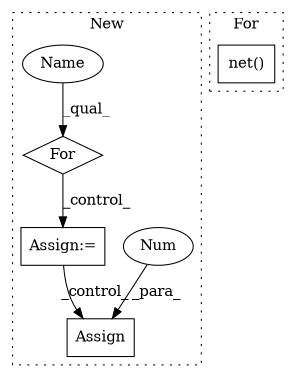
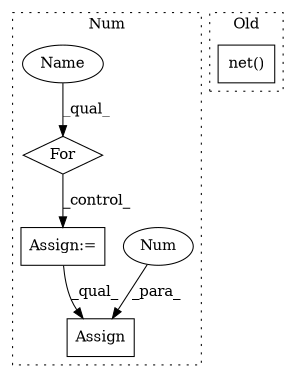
cluster "New": label "New" -> "Num"
cluster "For": label "For" -> "Old"
edge "Assign:=" -> "Assign": label "_control_" -> "_qual_"
